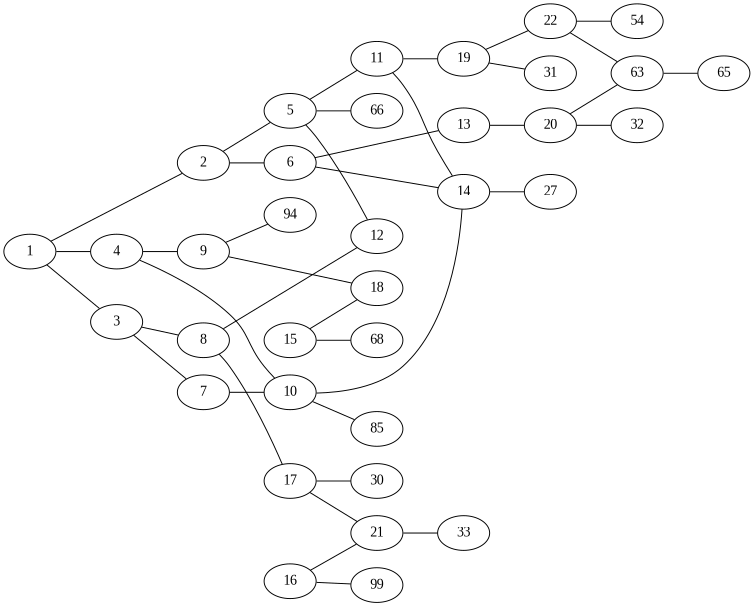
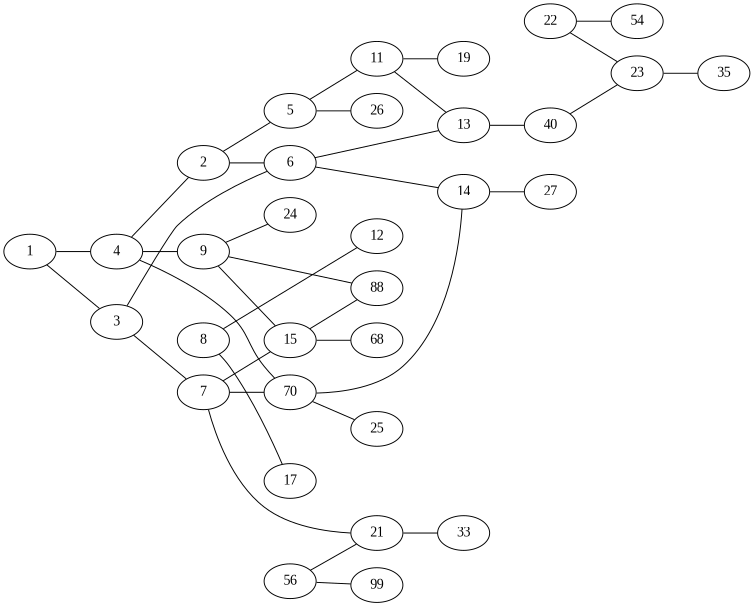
edge "22" -- "19": removed
node "31": removed
node "63": label "63" -> "23"
node "65": label "65" -> "35"
node "66": label "66" -> "26"
edge "11" -- "14": now "11" -- "13"
node "20": label "20" -> "40"
node "32": removed
edge "5" -- "12": removed
edge "2" -- "1": now "2" -- "4"
node "94": label "94" -> "24"
node "18": label "18" -> "88"
edge "9" -- "15": added
edge "3" -- "8": now "3" -- "6"
edge "15" -- "7": added
node "10": label "10" -> "70"
node "85": label "85" -> "25"
node "30": removed
edge "17" -- "21": now "7" -- "21"
node "16": label "16" -> "56"
